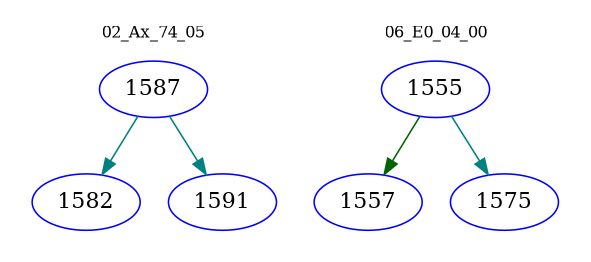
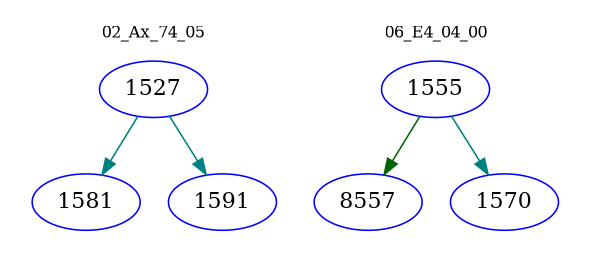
cluster "06_E0_04_00": label "06_E0_04_00" -> "06_E4_04_00"
node "1587": label "1587" -> "1527"
node "1582": label "1582" -> "1581"
node "1557": label "1557" -> "8557"
node "1575": label "1575" -> "1570"
